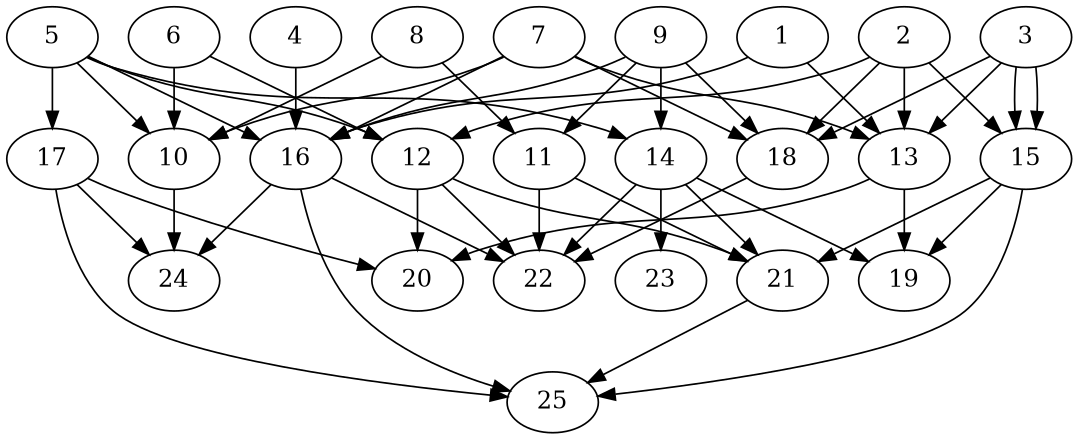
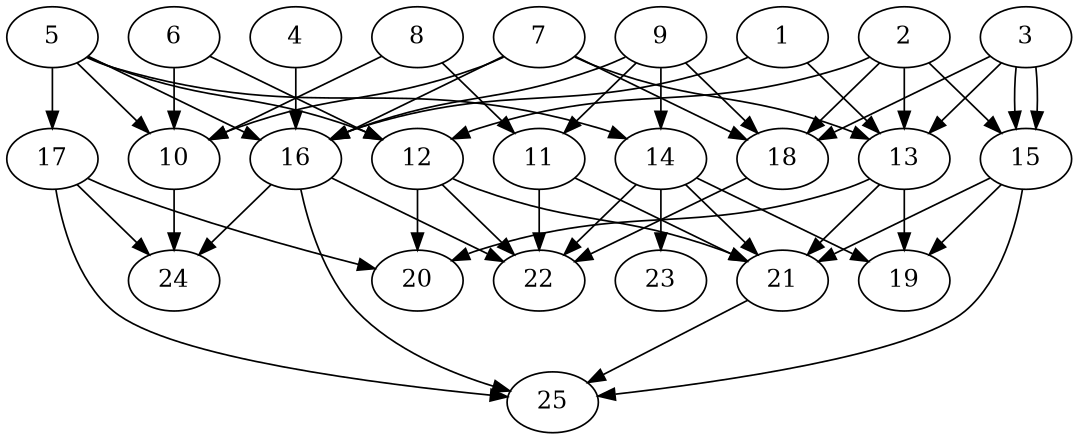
edge "13" -> "21": added
